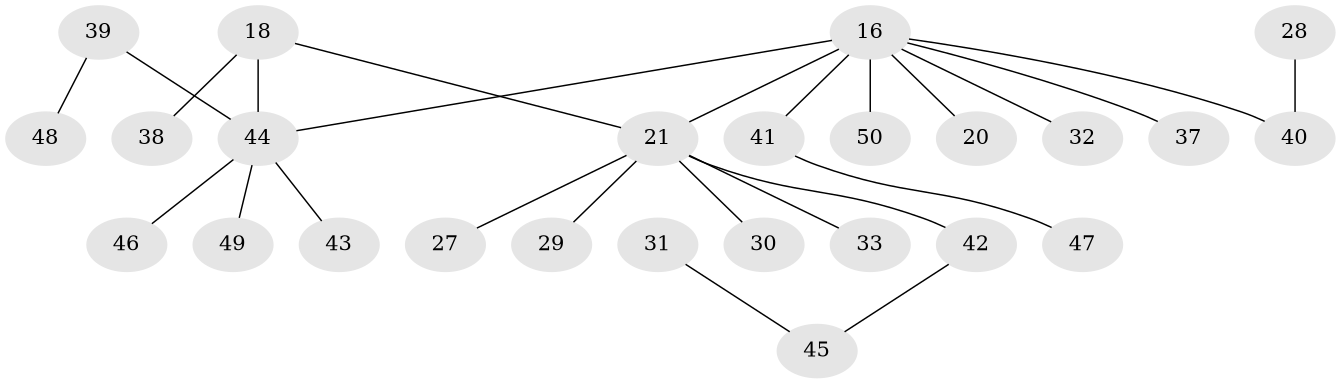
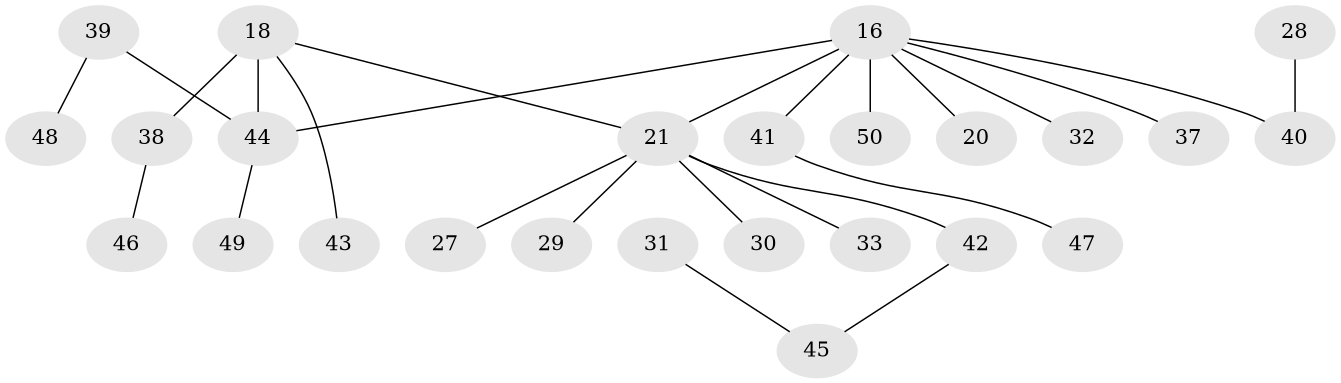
edge "44" -- "46": now "38" -- "46"
edge "44" -- "43": now "18" -- "43"
